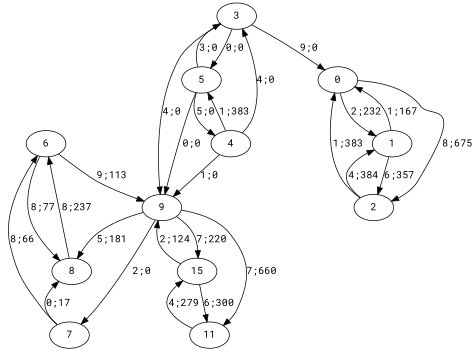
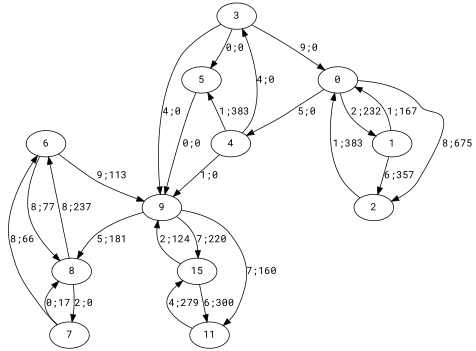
edge "5" -> "3": removed, label "3;0"
edge "5" -> "4": now "0" -> "4"
edge "2" -> "1": removed, label "4;384"
edge "9" -> "7": now "8" -> "7"
edge "9" -> "11": label "7;660" -> "7;160"
